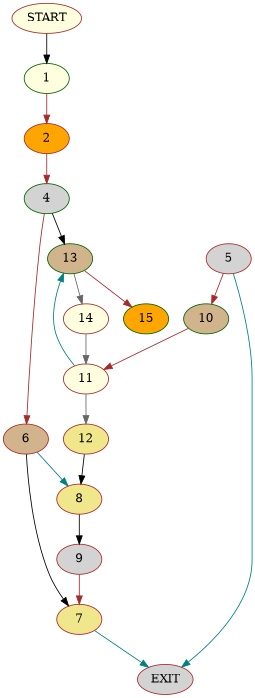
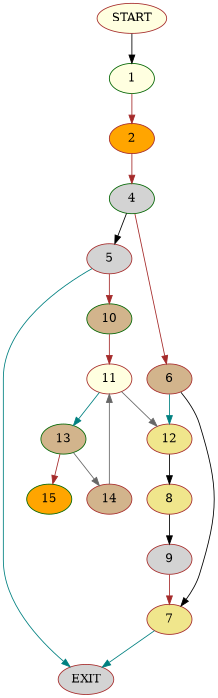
edge "4" -> "13": now "4" -> "5"
node "14": fillcolor lightyellow -> tan
edge "6" -> "8": now "6" -> "12"
